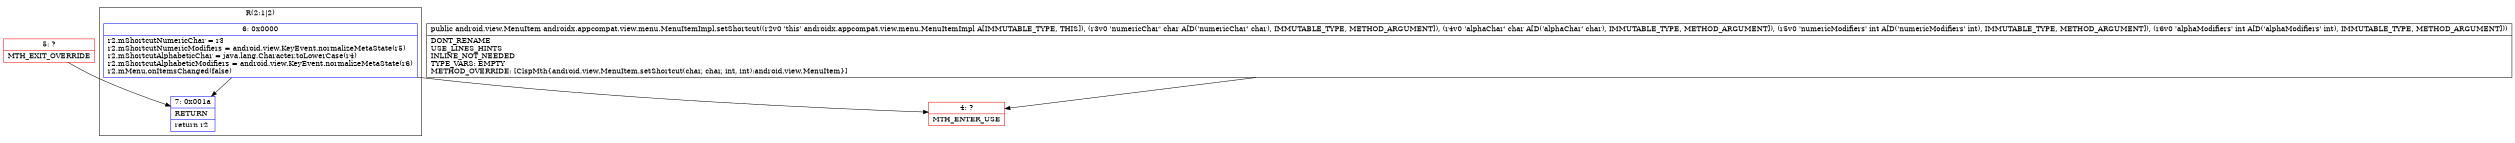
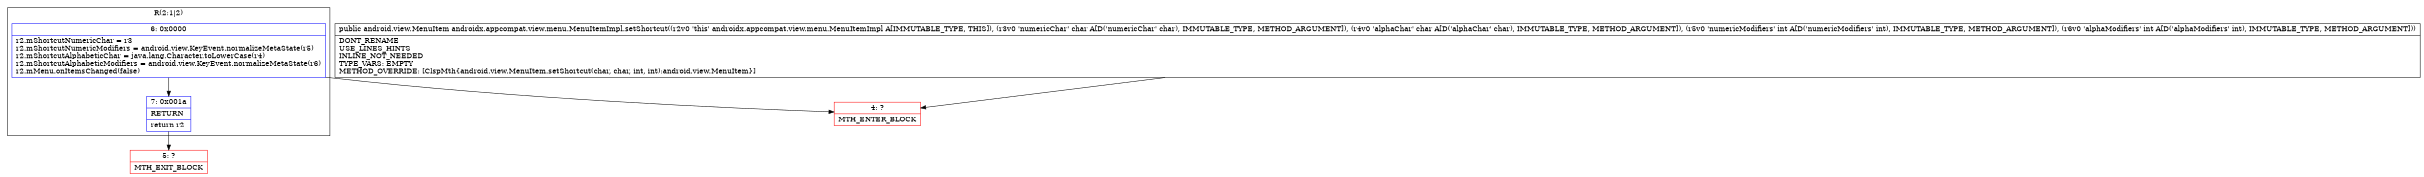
node "5: ?": text "MTH_EXIT_OVERRIDE" -> "MTH_EXIT_BLOCK"
edge "5: ?" -> "7: 0x001a": reversed
node "4: ?": text "MTH_ENTER_USE" -> "MTH_ENTER_BLOCK"
